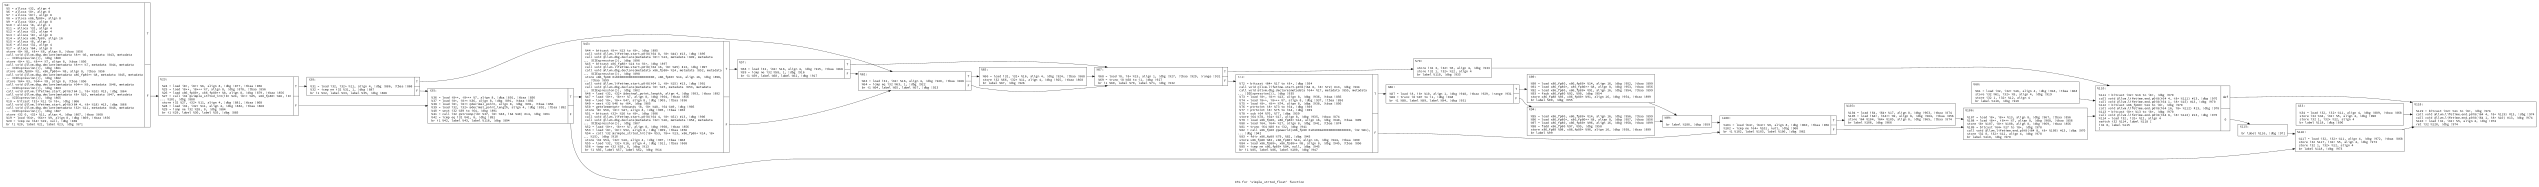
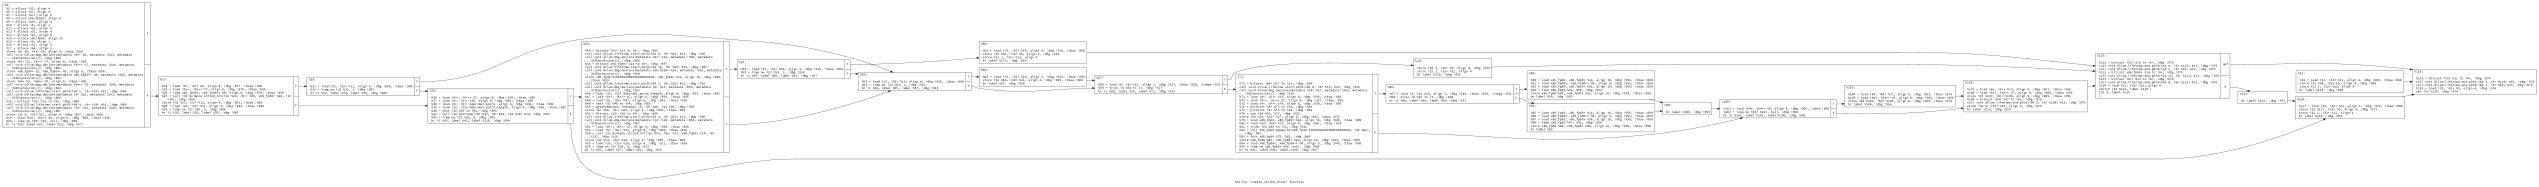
edge "%57:" -> "%67:": now "%57:" -> "%60:"
